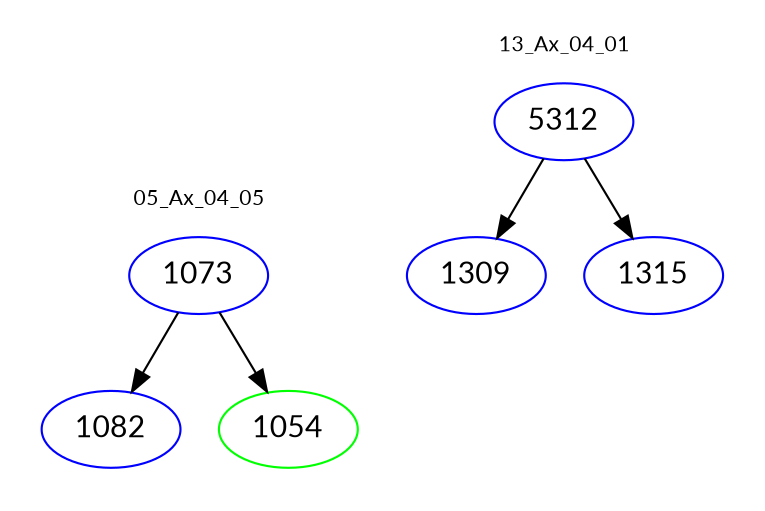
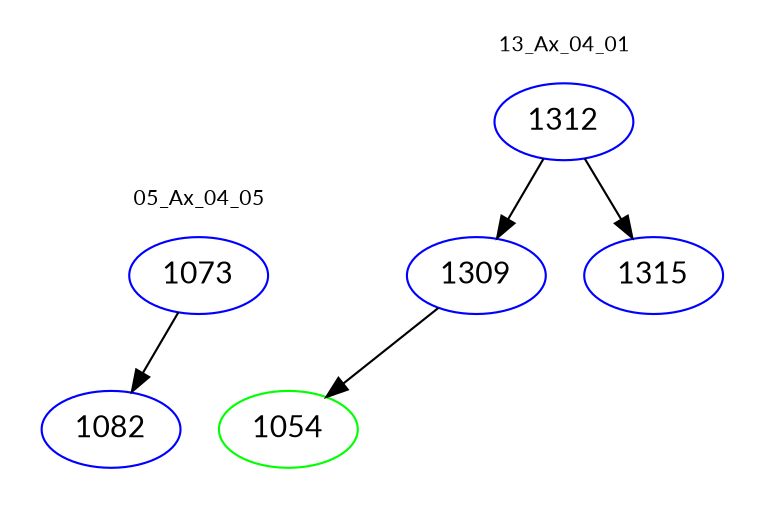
node "5312": label "5312" -> "1312"
edge "1073" -> "1054": now "1309" -> "1054"
